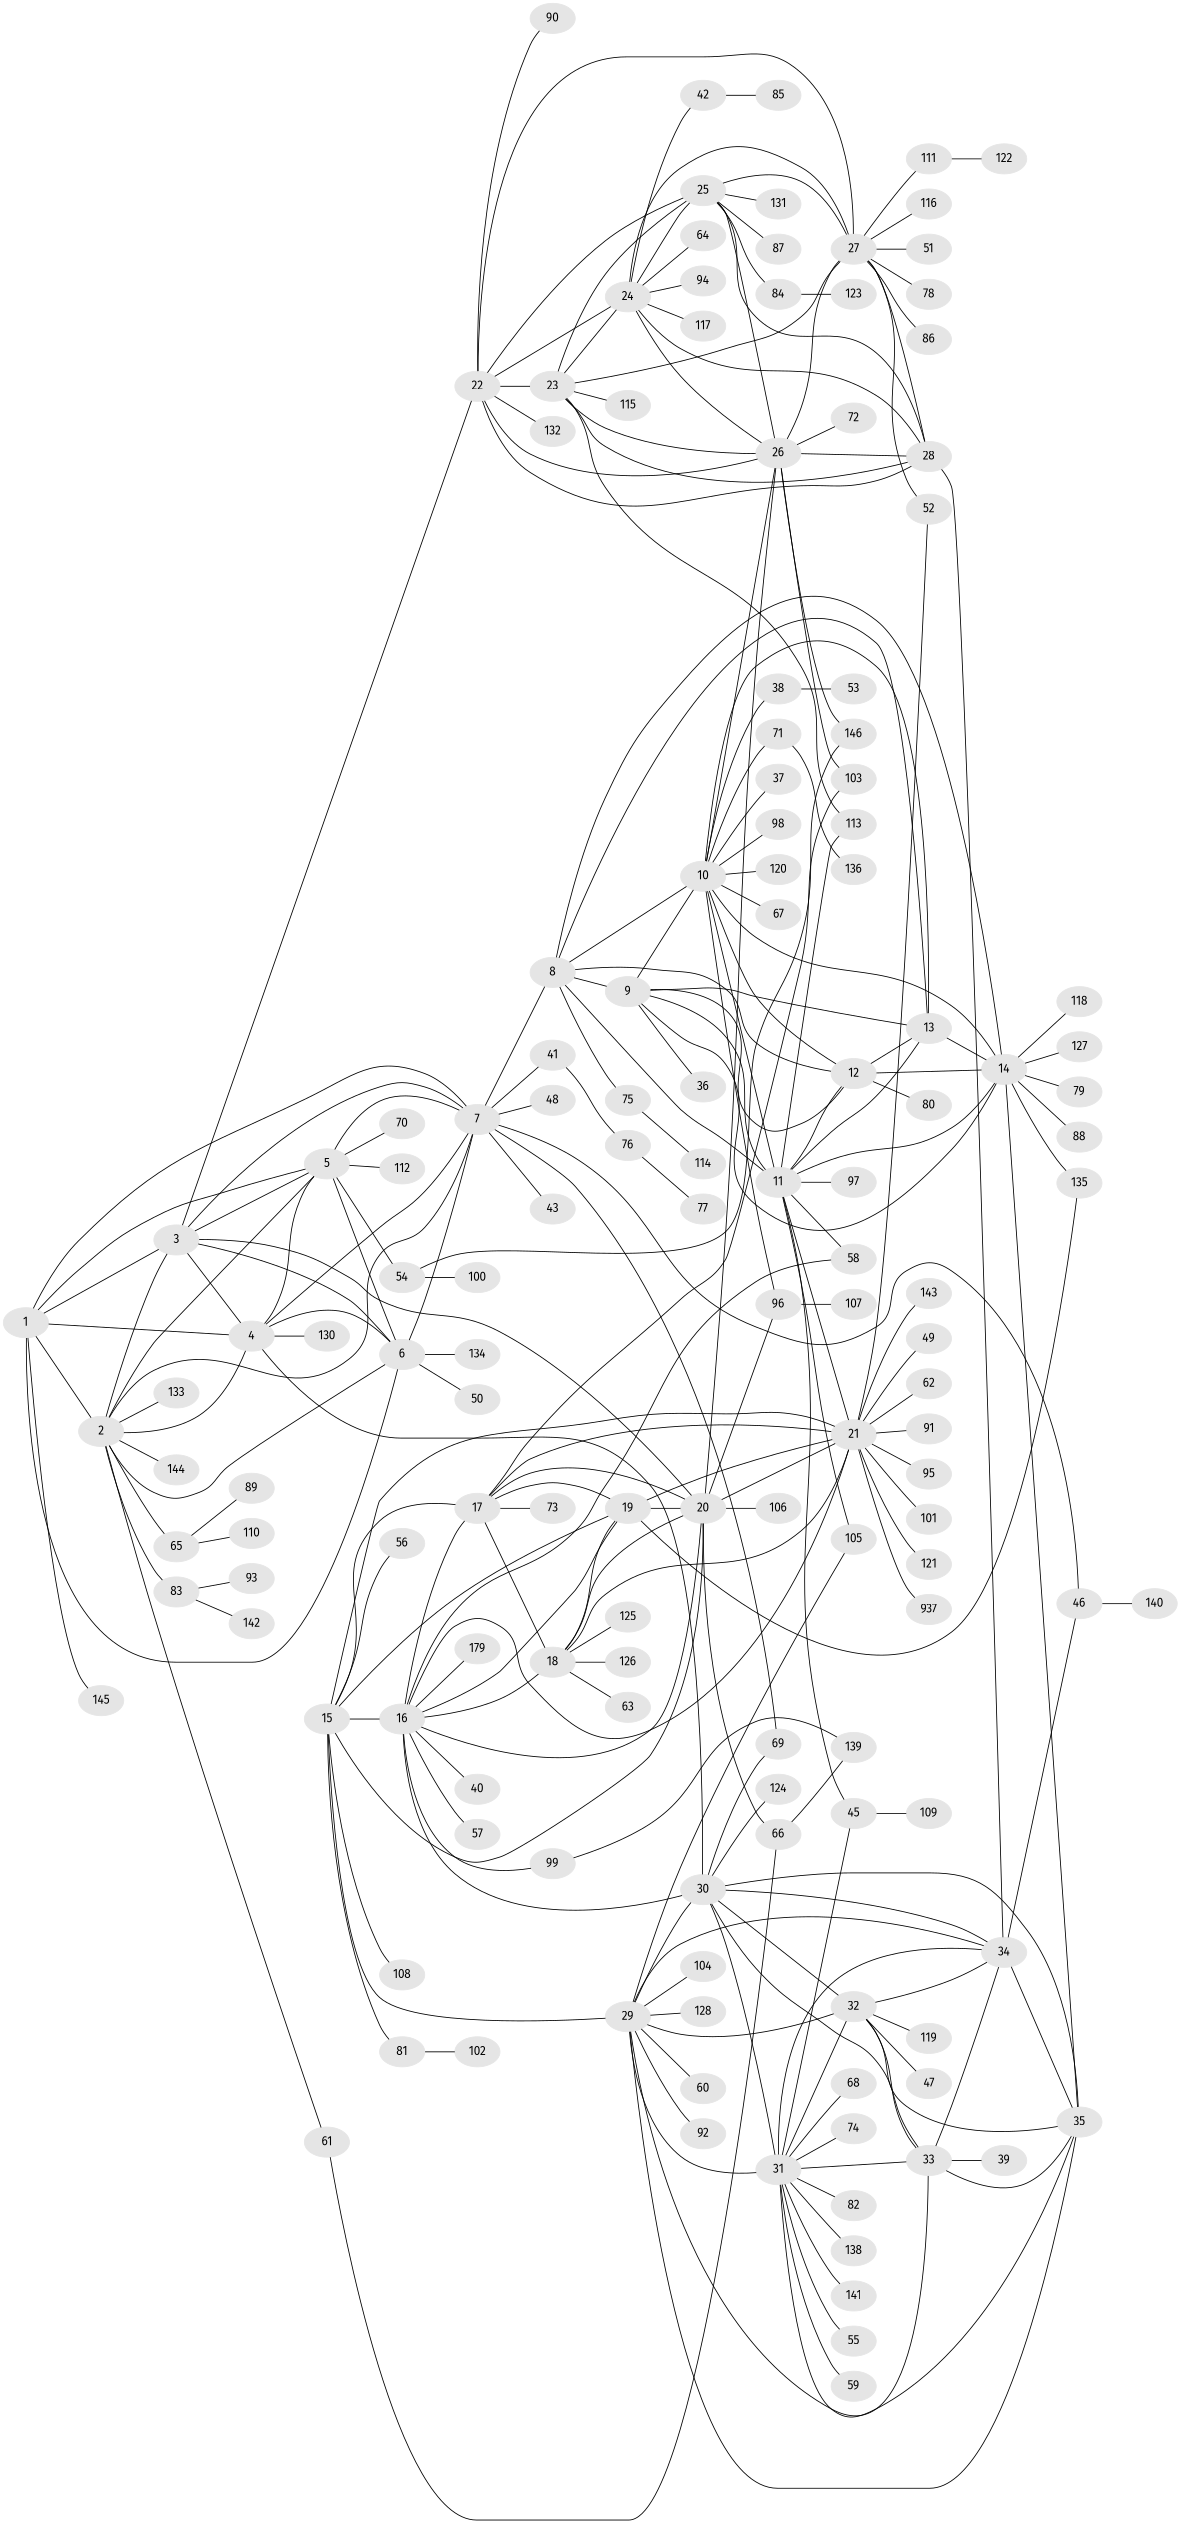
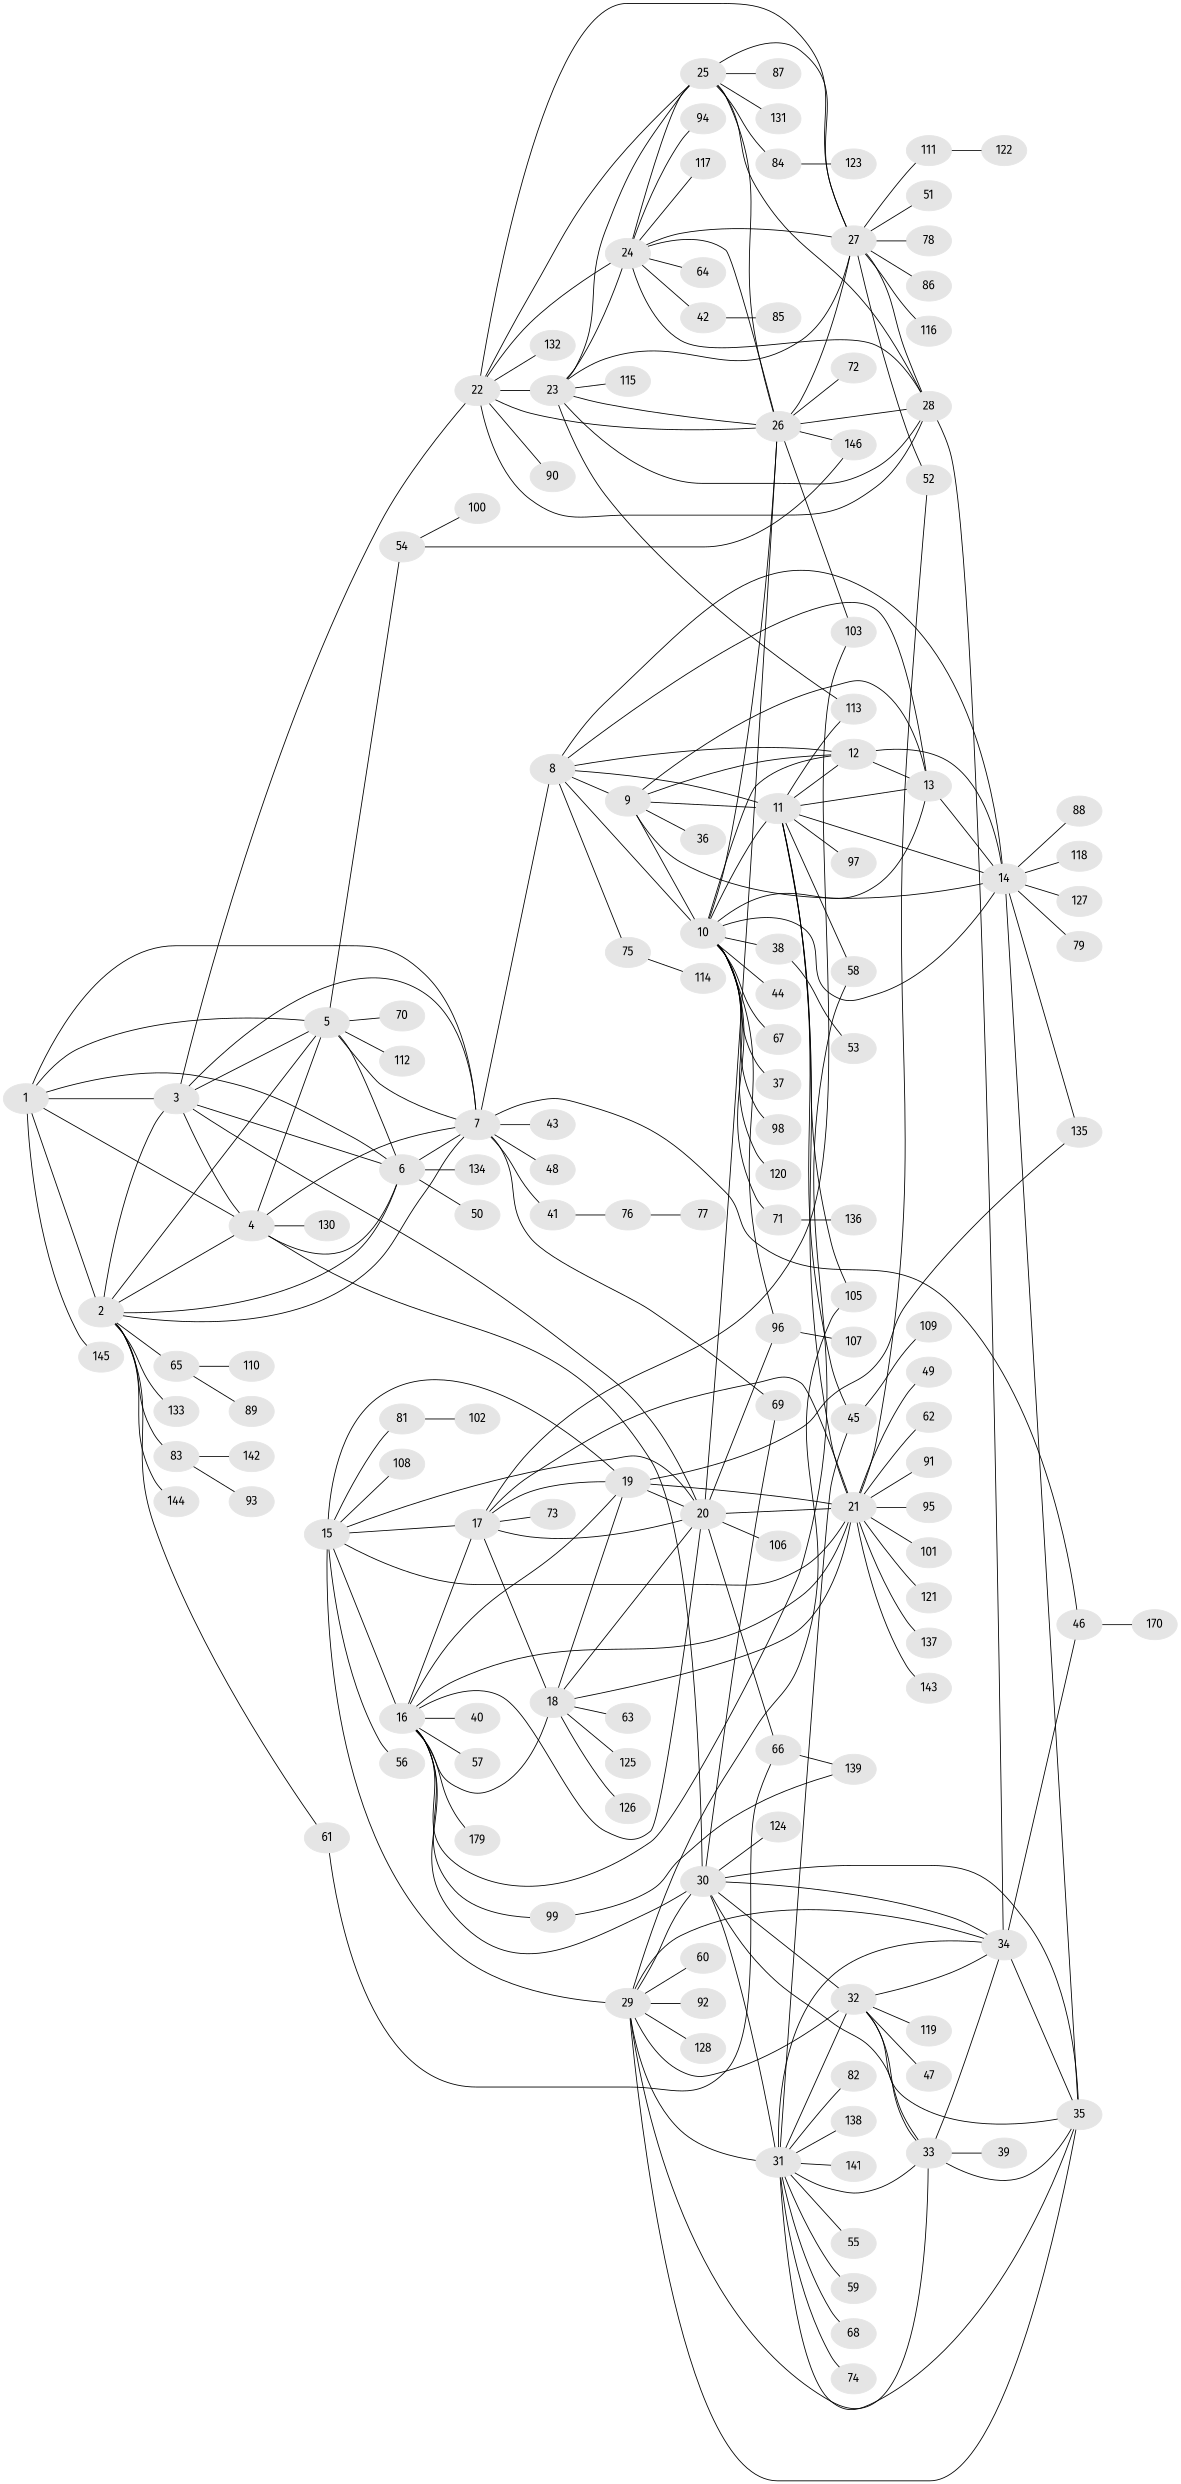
node "44": added
node "80": removed
node "140": label "140" -> "170"
node "937": label "937" -> "137"
node "104": removed
